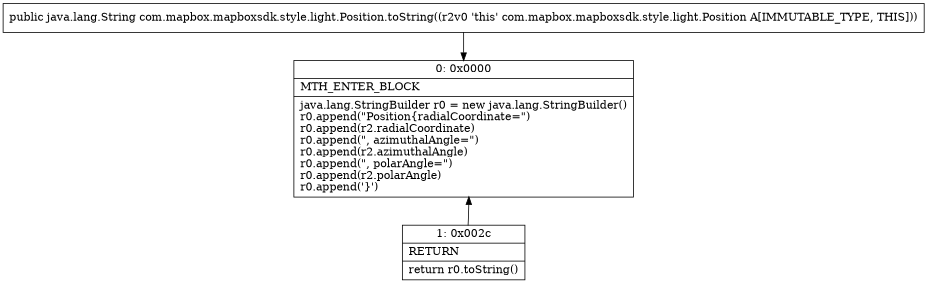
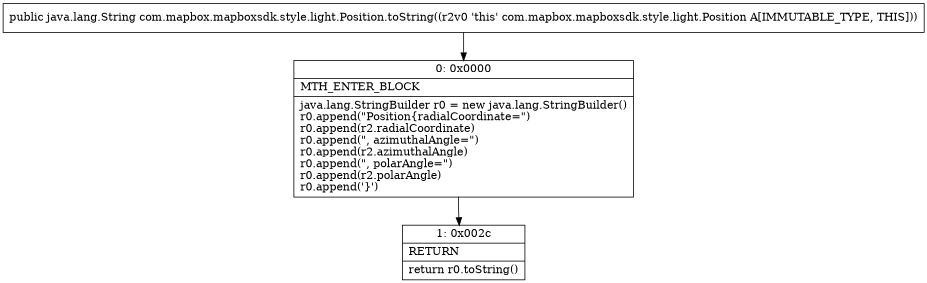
edge "1: 0x002c" -> "0: 0x0000": reversed
